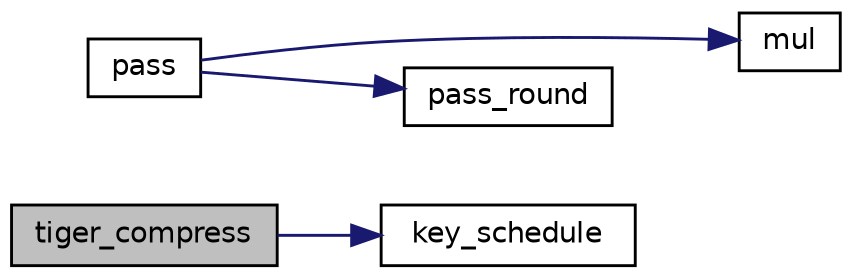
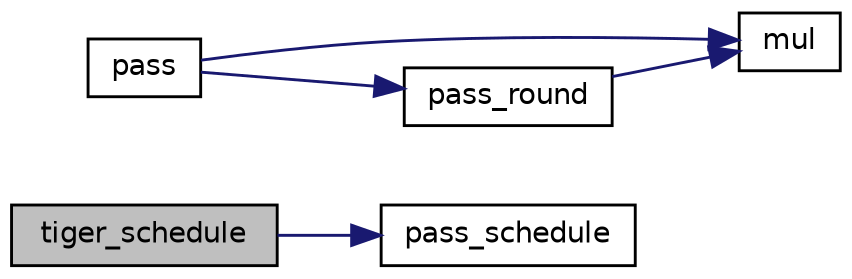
edge "pass_round" -> "mul": added
node "tiger_compress": label "tiger_compress" -> "tiger_schedule"
node "key_schedule": label "key_schedule" -> "pass_schedule"
